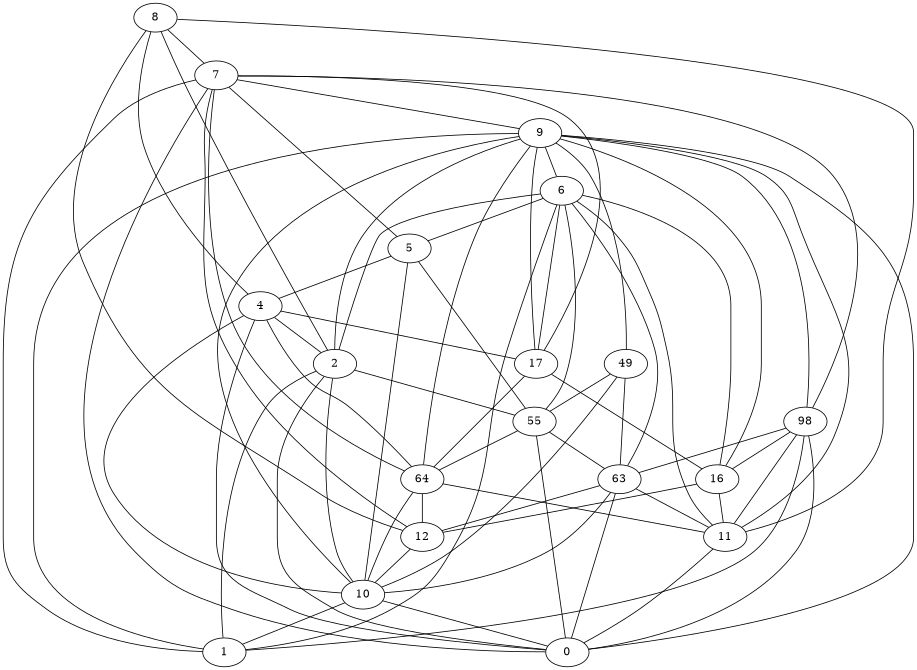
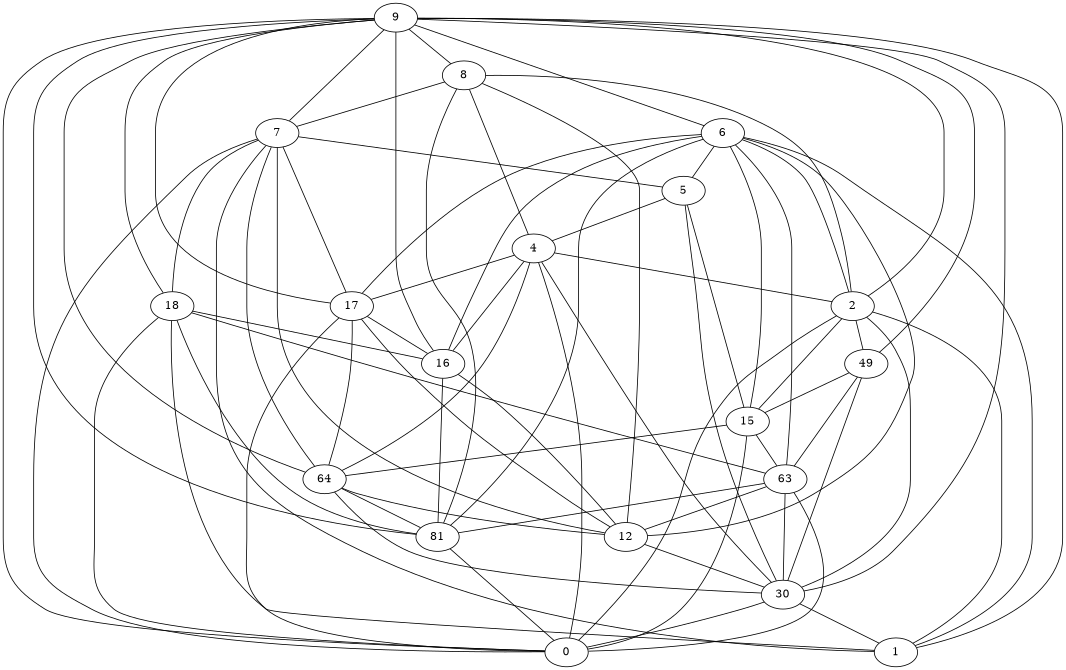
edge "9" -- "8": added
edge "4" -- "16": added
edge "2" -- "49": added
edge "6" -- "12": added
node "55": label "55" -> "15"
node "98": label "98" -> "18"
edge "17" -- "12": added
node "11": label "11" -> "81"
edge "17" -- "0": added
node "10": label "10" -> "30"
